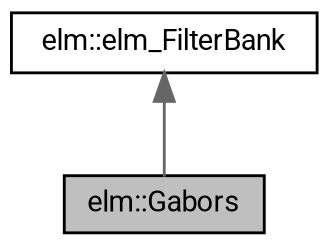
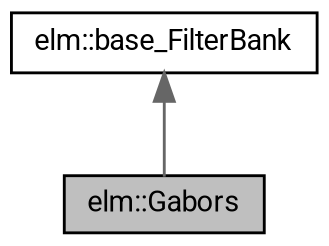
node "elm::elm_FilterBank": label "elm::elm_FilterBank" -> "elm::base_FilterBank"
